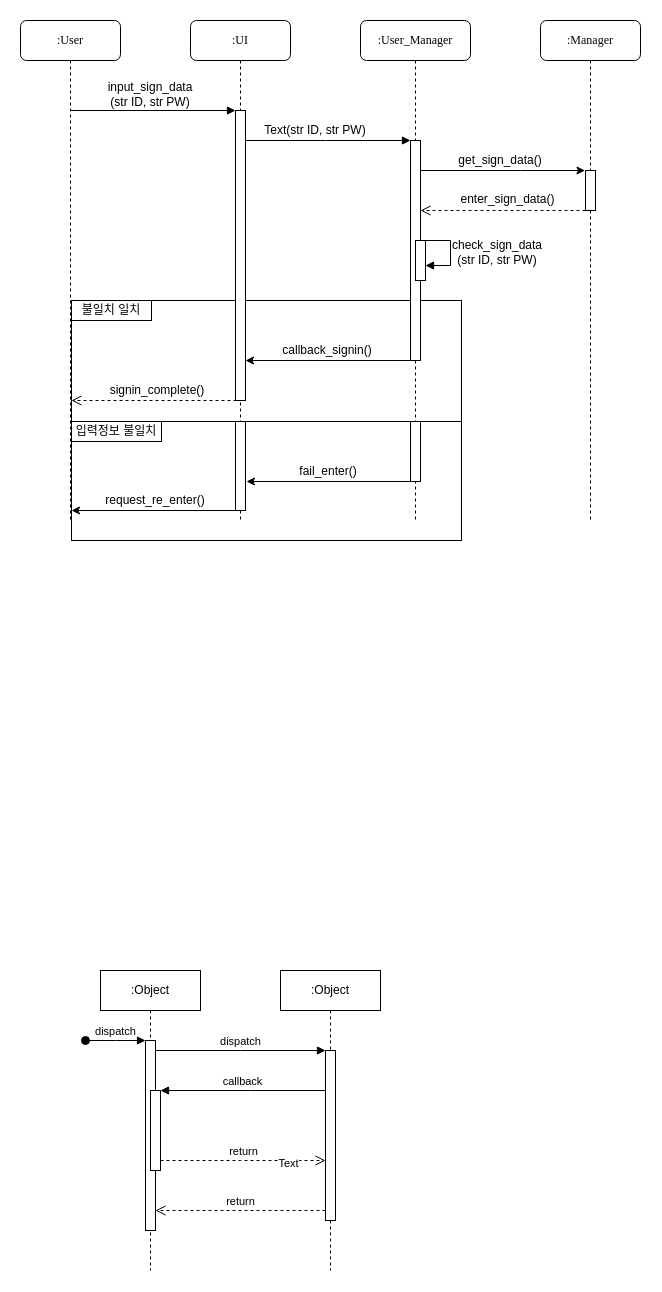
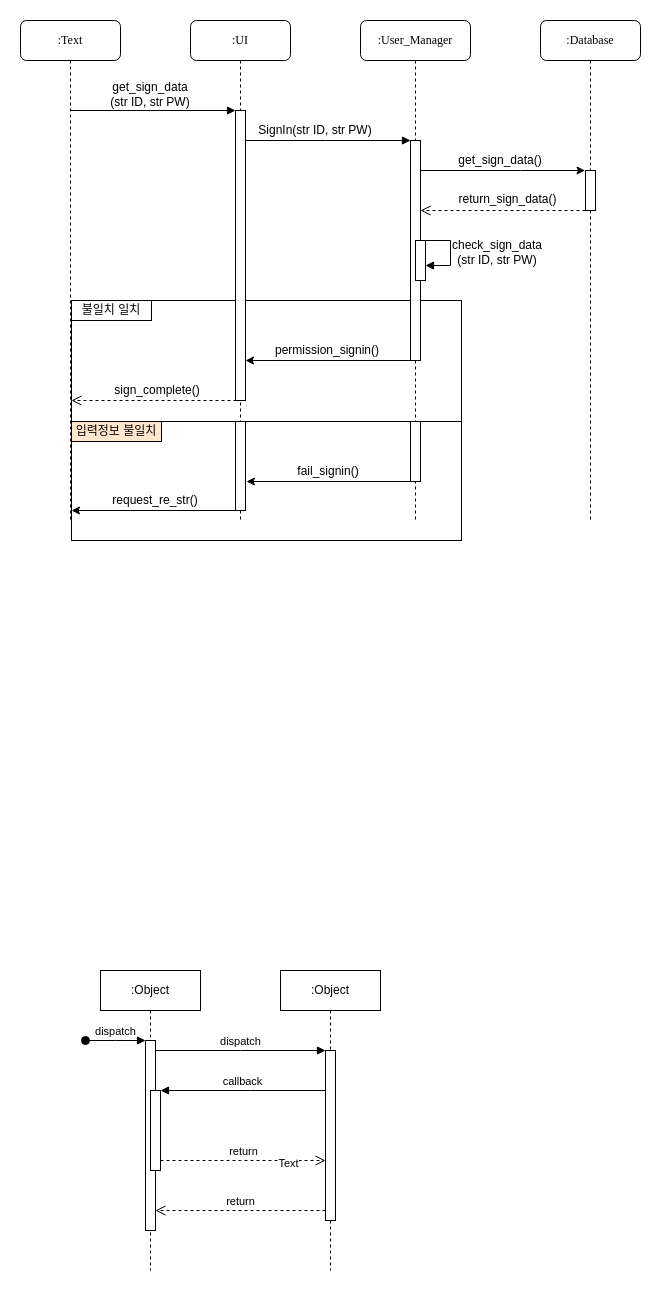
node ":User": label ":User" -> ":Text"
node ":Manager": label ":Manager" -> ":Database"
node "input_sign_data (str ID, str PW)": label "input_sign_data (str ID, str PW)" -> "get_sign_data (str ID, str PW)"
node "Text(str ID, str PW)": label "Text(str ID, str PW)" -> "SignIn(str ID, str PW)"
node "enter_sign_data()": label "enter_sign_data()" -> "return_sign_data()"
node "callback_signin()": label "callback_signin()" -> "permission_signin()"
node "signin_complete()": label "signin_complete()" -> "sign_complete()"
node "입력정보 불일치": fillcolor #ffffff -> #ffe6cc
node "fail_enter()": label "fail_enter()" -> "fail_signin()"
node "request_re_enter()": label "request_re_enter()" -> "request_re_str()"
